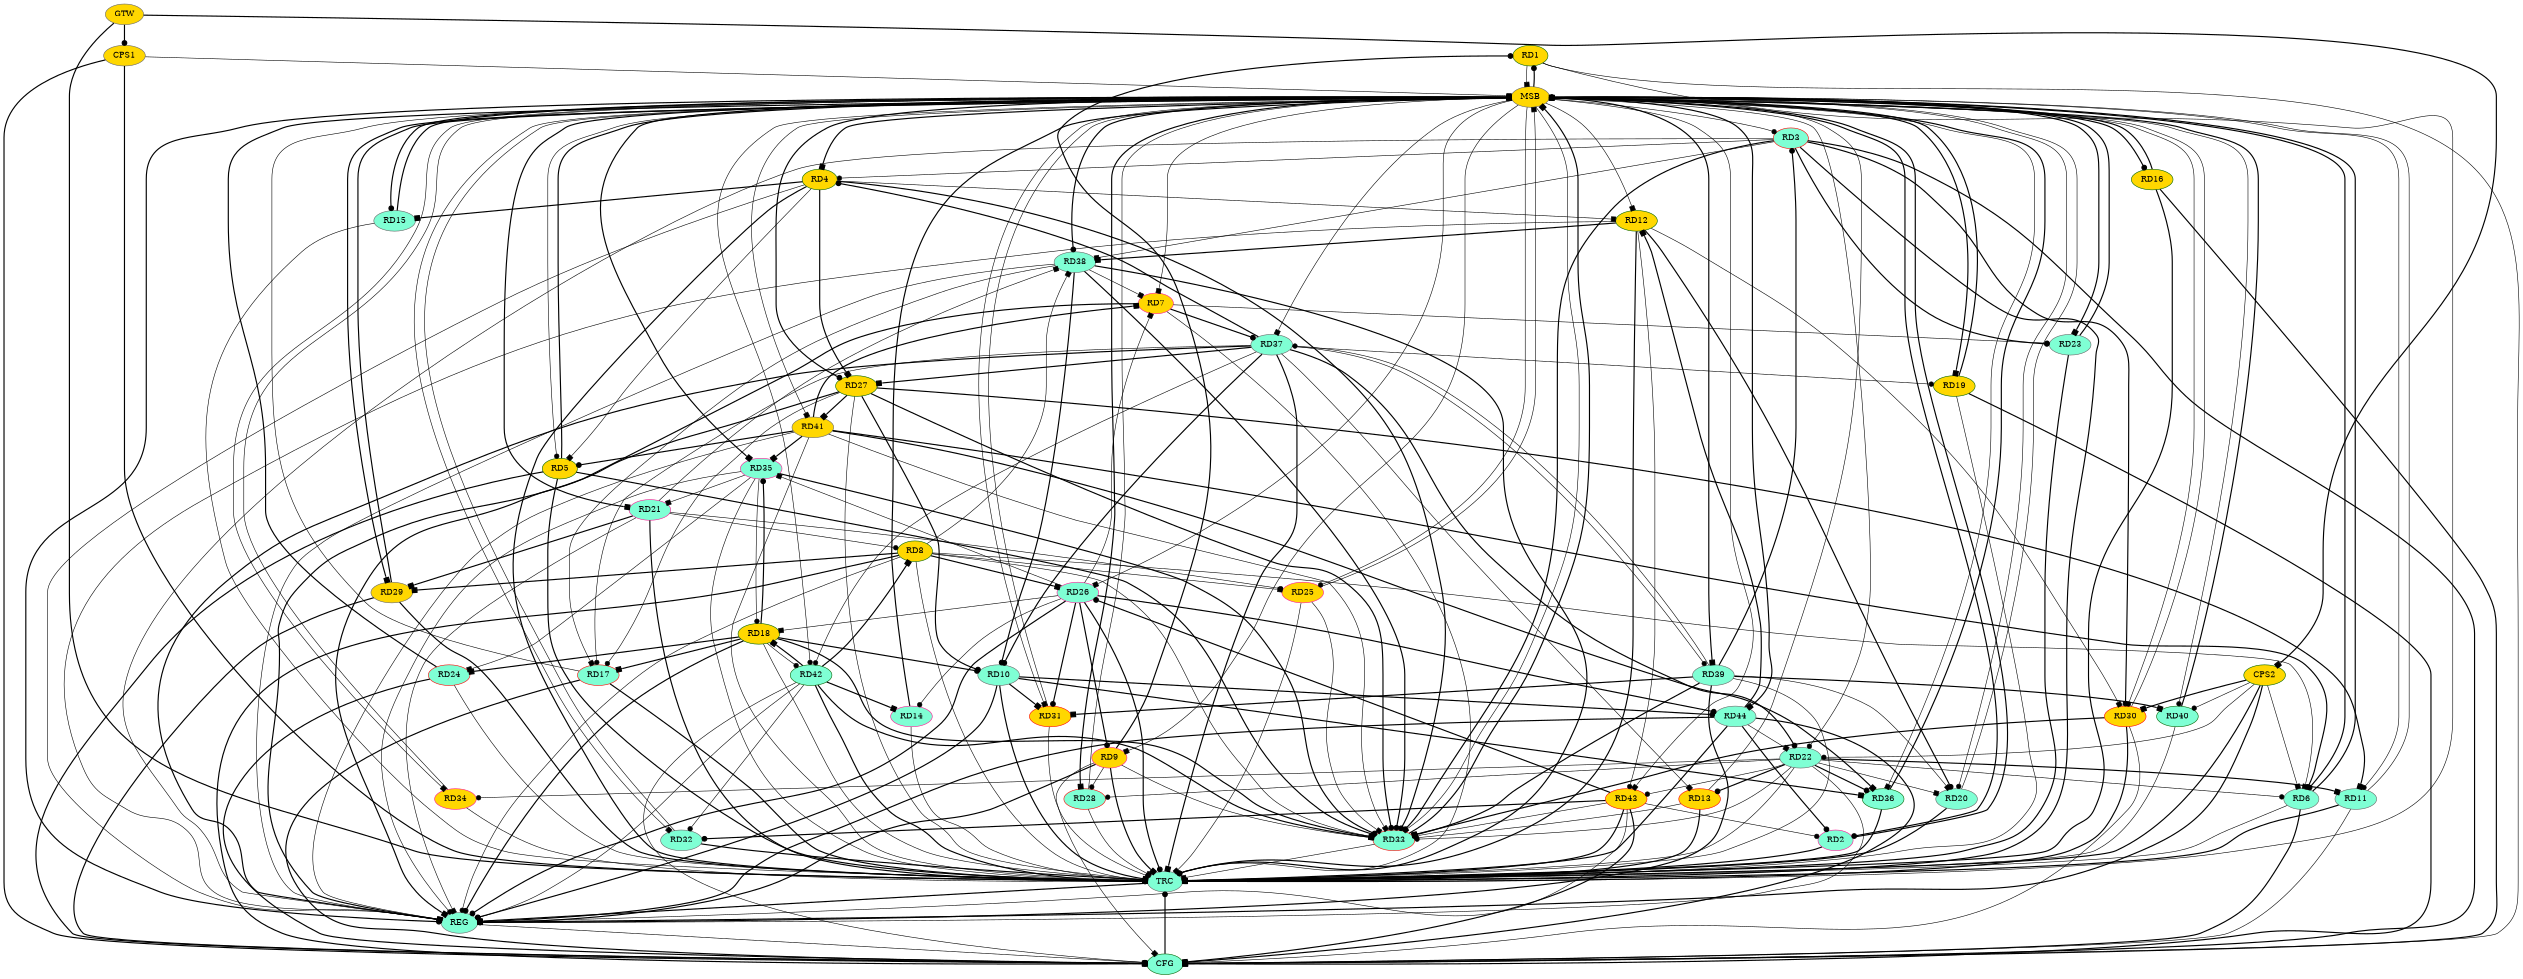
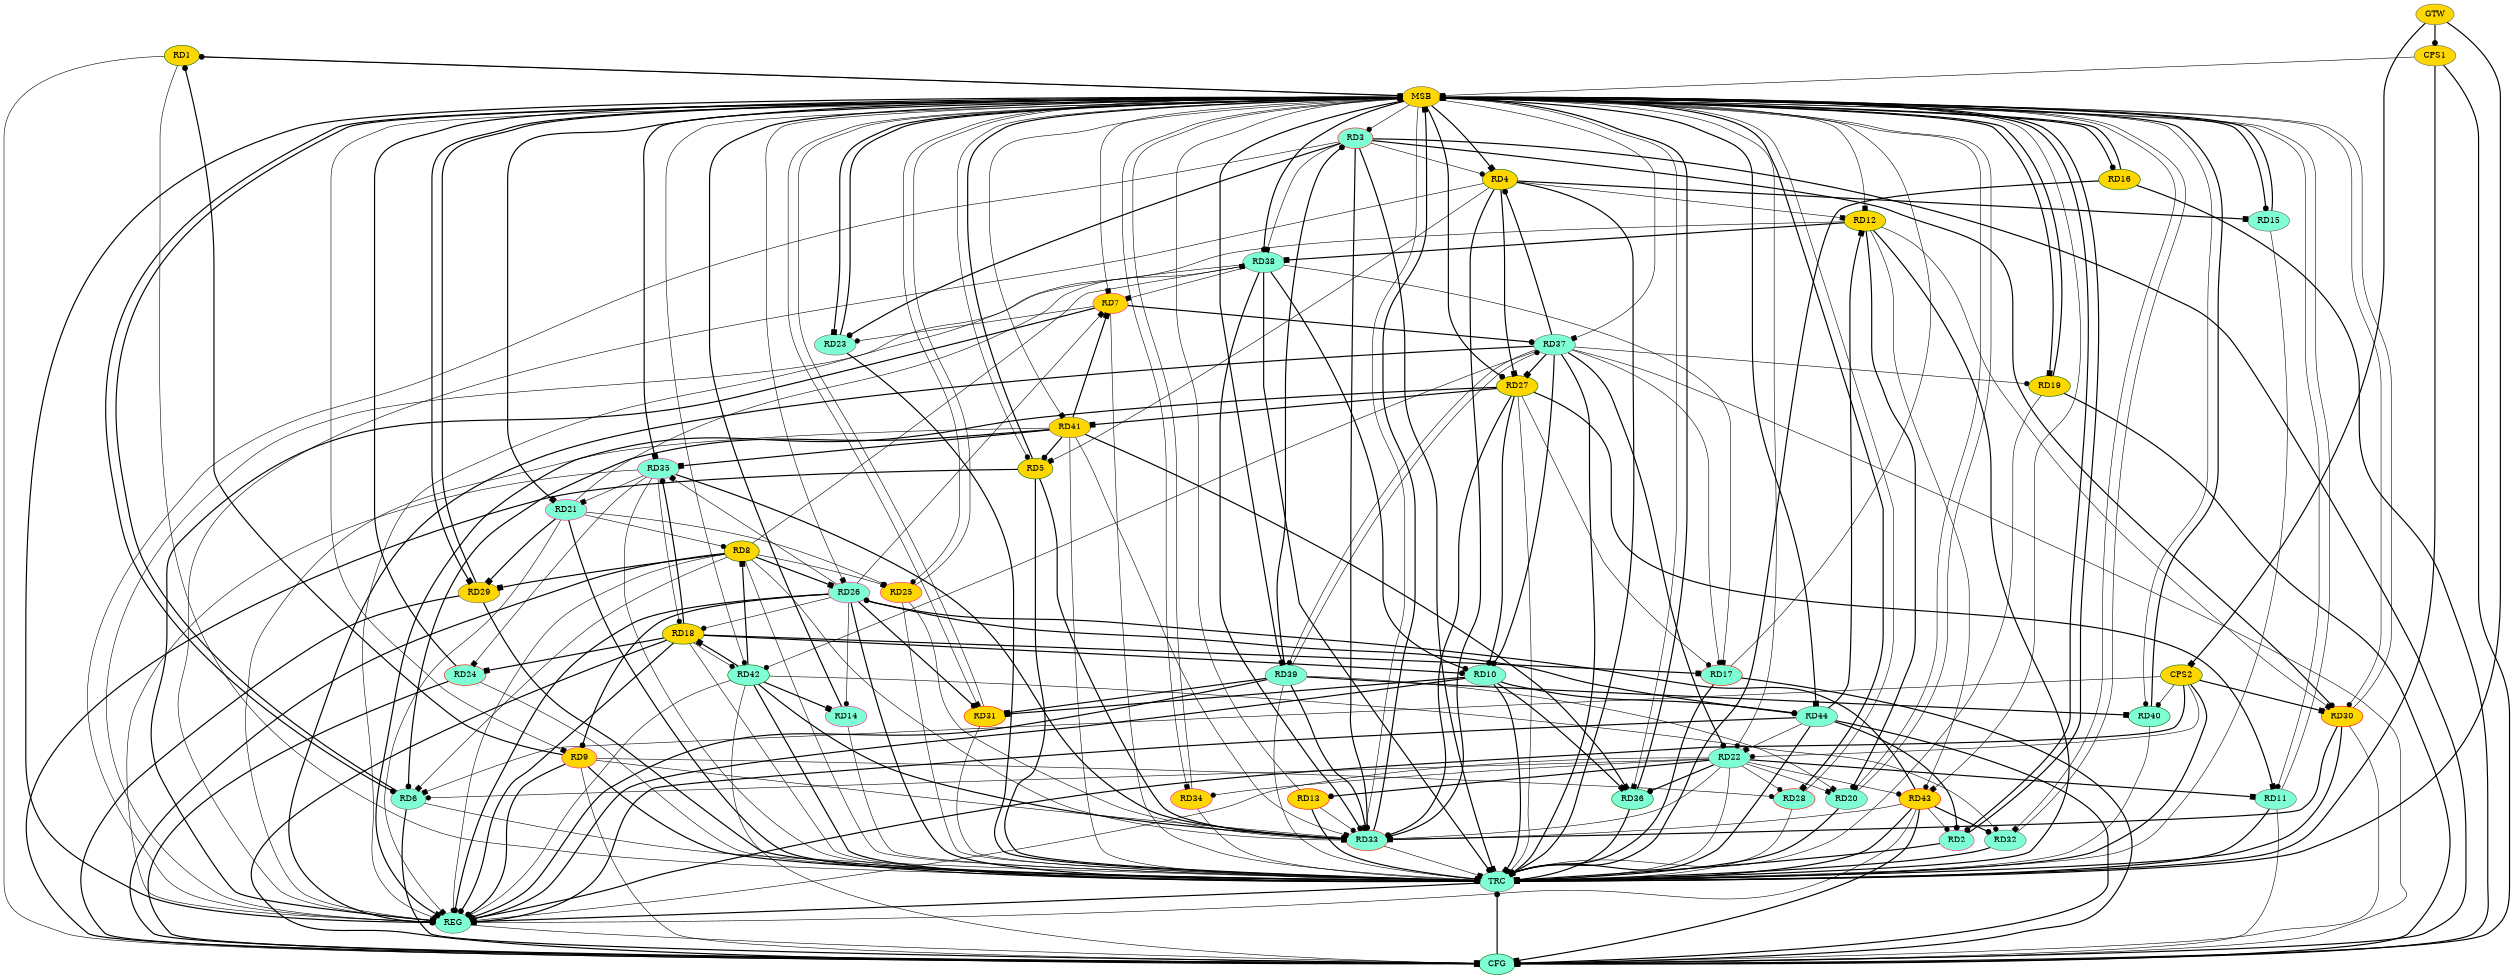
edge "RD37" -> "RD13": now "RD37" -> "CFG"
edge "RD26" -> "RD18": arrowhead box -> dot
edge "RD18" -> "RD33": now "RD18" -> "CFG"
